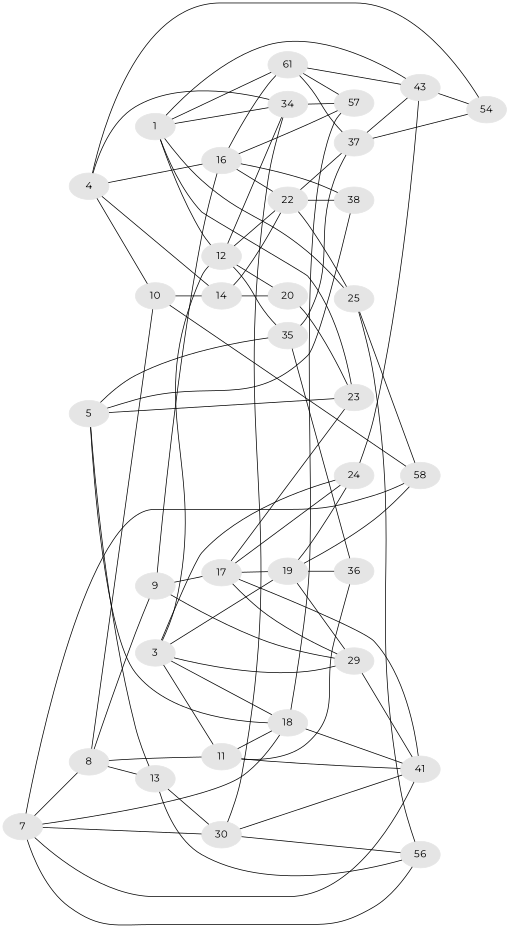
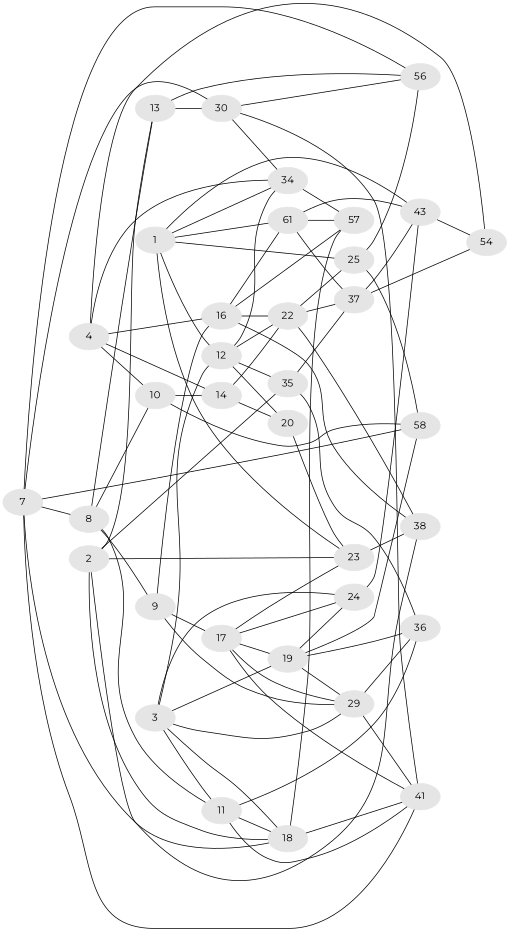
node "5": label "5" -> "2"
edge "38" -- "23": added
edge "36" -- "29": added
